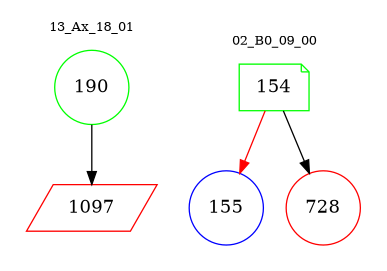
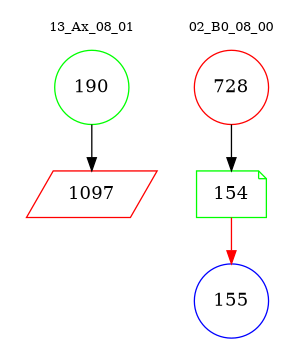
cluster "13_Ax_18_01": label "13_Ax_18_01" -> "13_Ax_08_01"
cluster "02_B0_09_00": label "02_B0_09_00" -> "02_B0_08_00"
edge "154" -> "728": reversed
